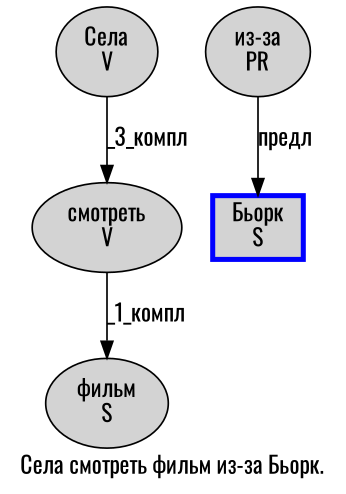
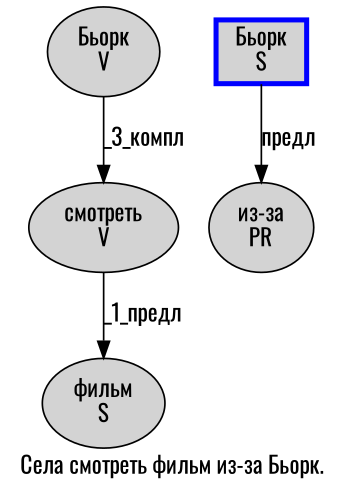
node "Села V": label "Села V" -> "Бьорк V"
edge "из-за PR" -> "Бьорк S": reversed
edge "смотреть V" -> "фильм S": label "_1_компл" -> "_1_предл"
